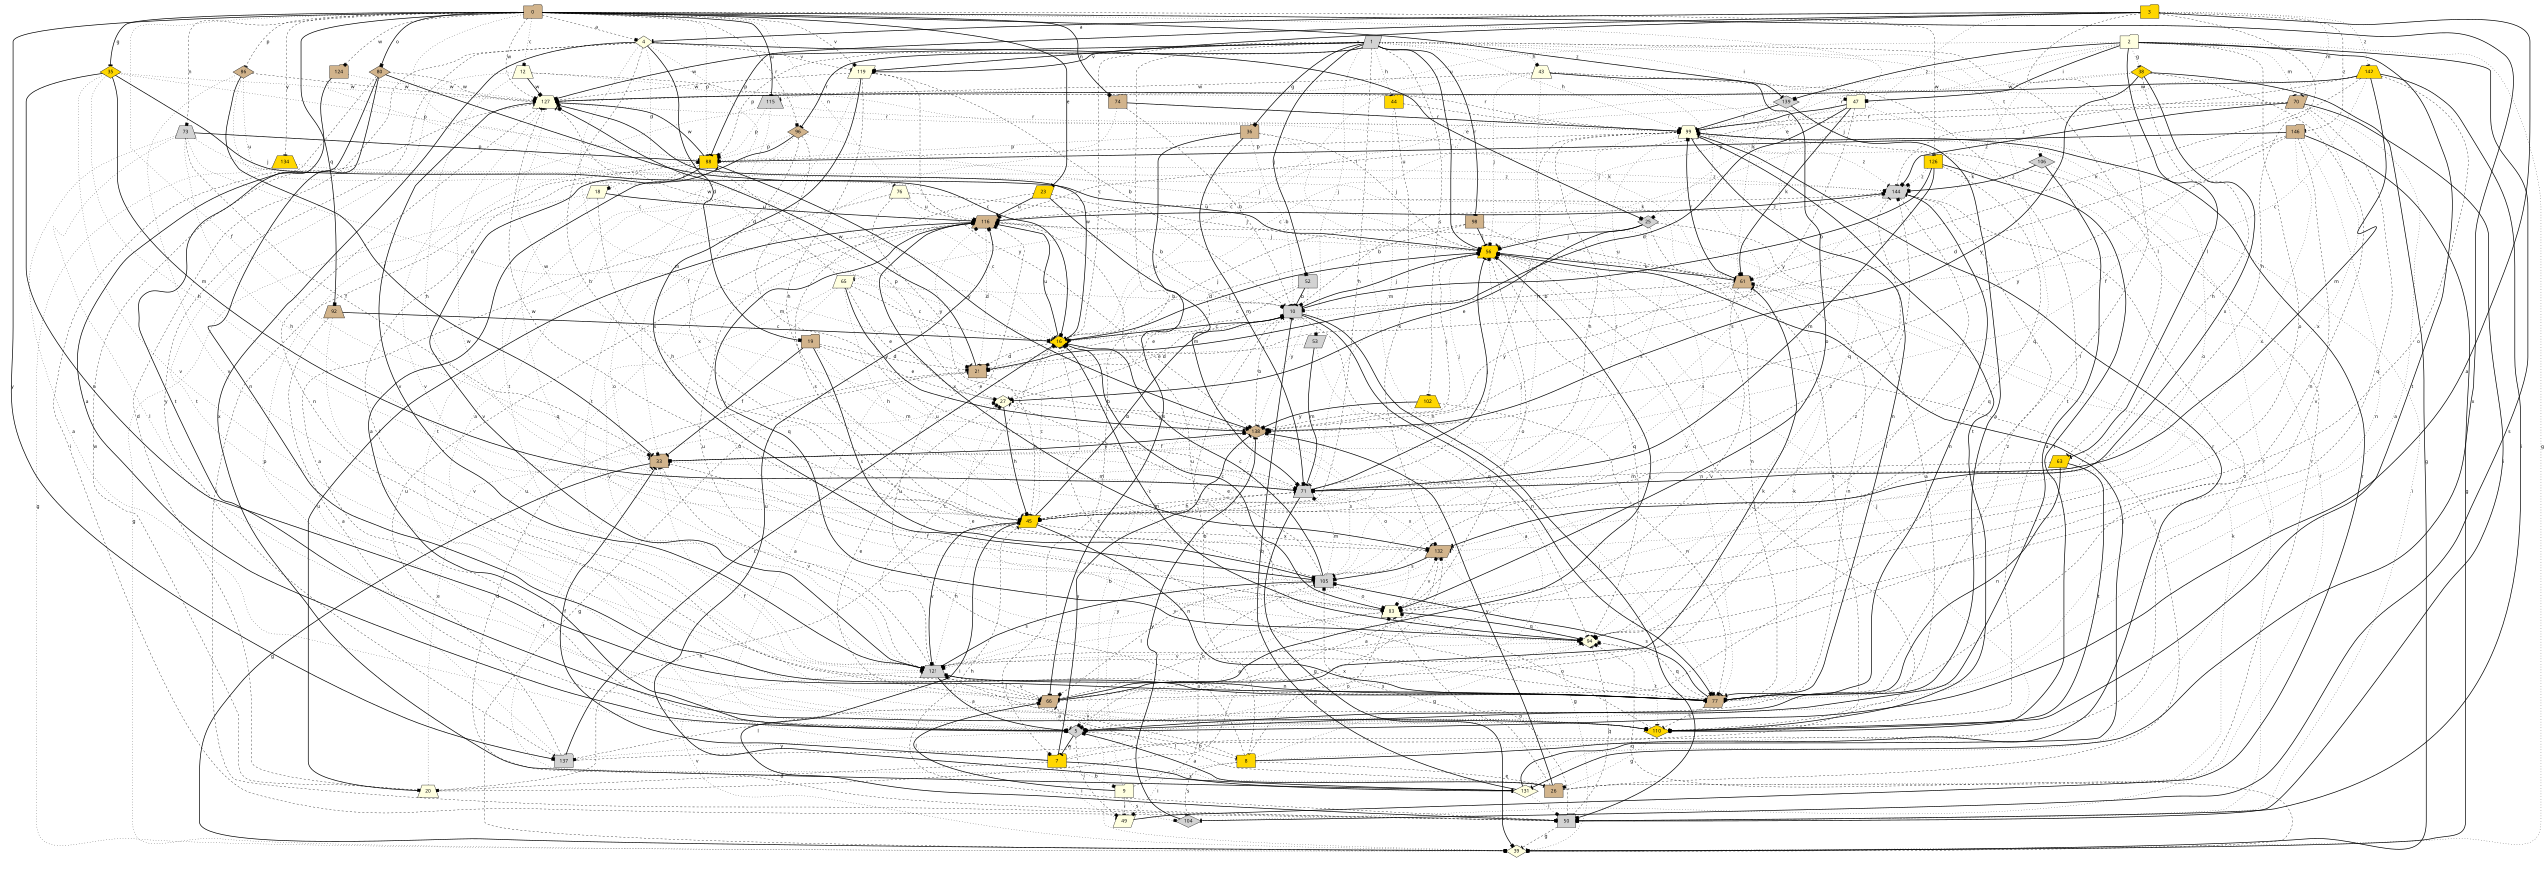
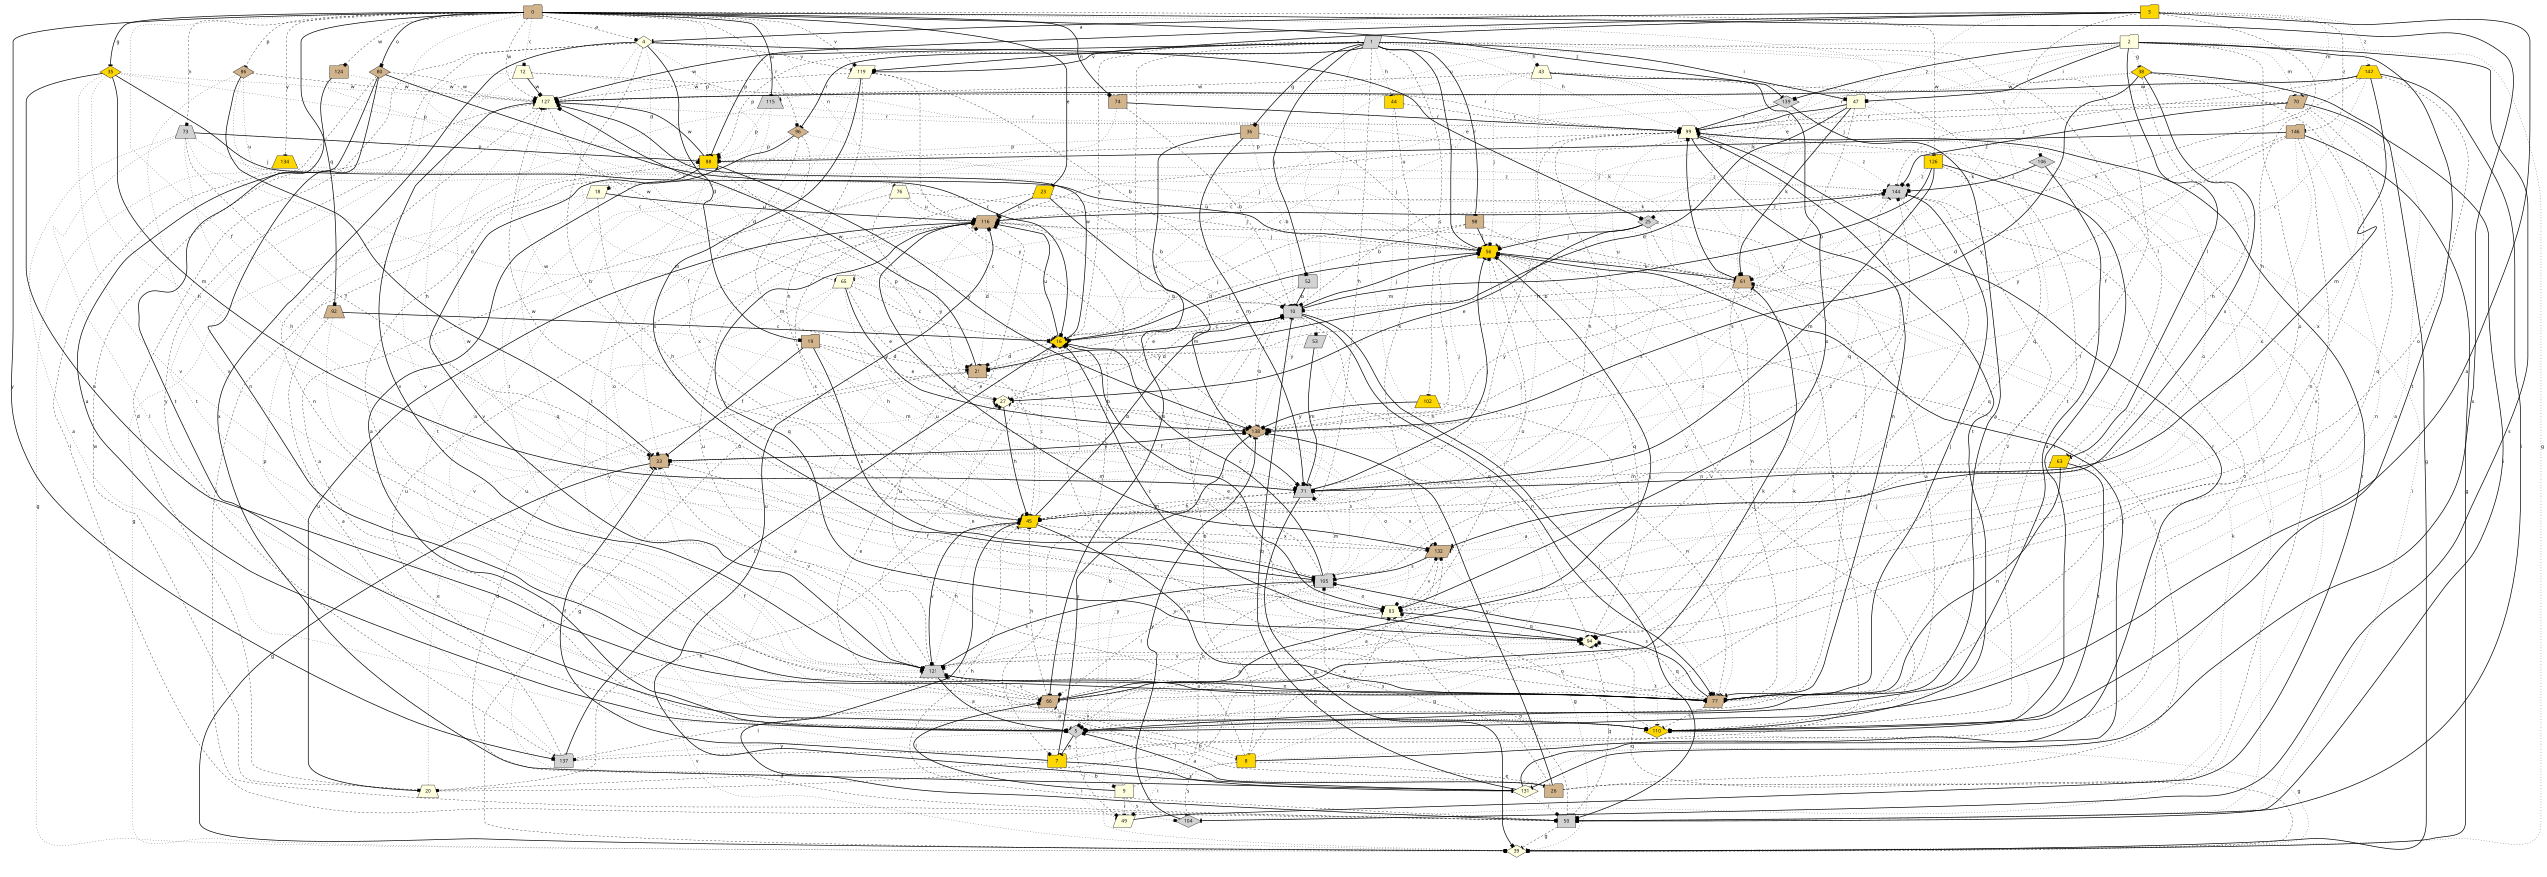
edge "1" -> "47": style dotted -> bold
edge "65" -> "127": reversed
edge "10" -> "27": label "e" -> "y"
edge "144" -> "77": label "n" -> "j"
edge "20" -> "27": arrowhead box -> tee
edge "102" -> "77": arrowhead box -> tee
edge "66" -> "45": added, label "h"
edge "110" -> "26": now "110" -> "39"
